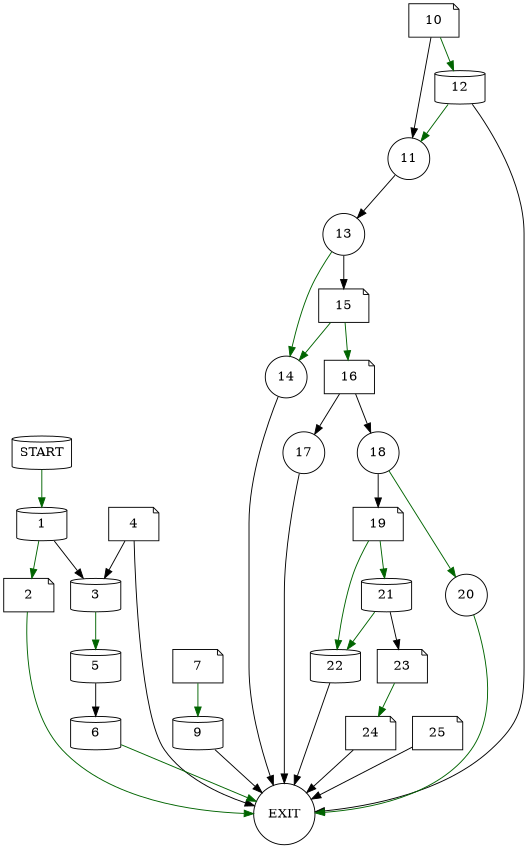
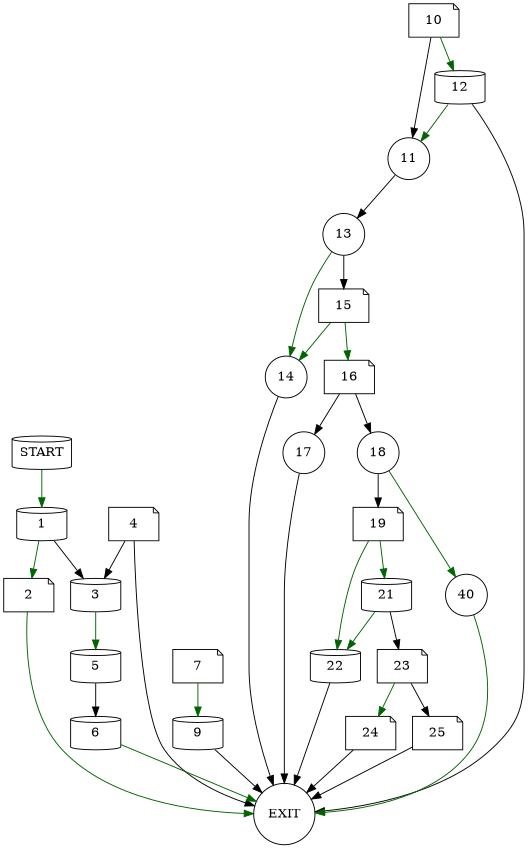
node "20": label "20" -> "40"
edge "23" -> "25": added
